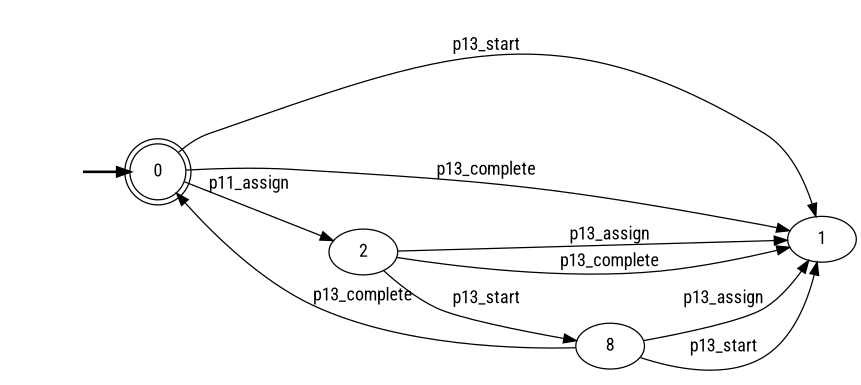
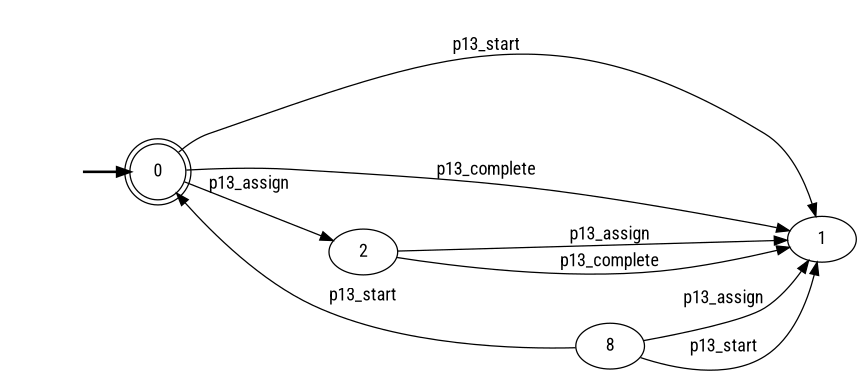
edge "0" -> "2": label "p11_assign" -> "p13_assign"
edge "8" -> "0": label "p13_complete" -> "p13_start"
edge "2" -> "8": removed, label "p13_start"
